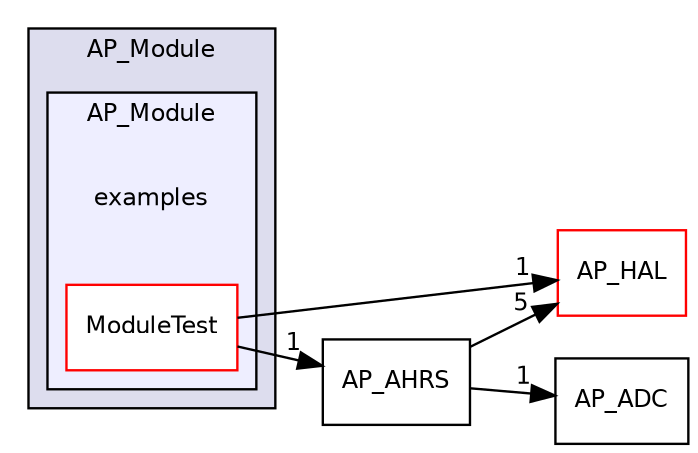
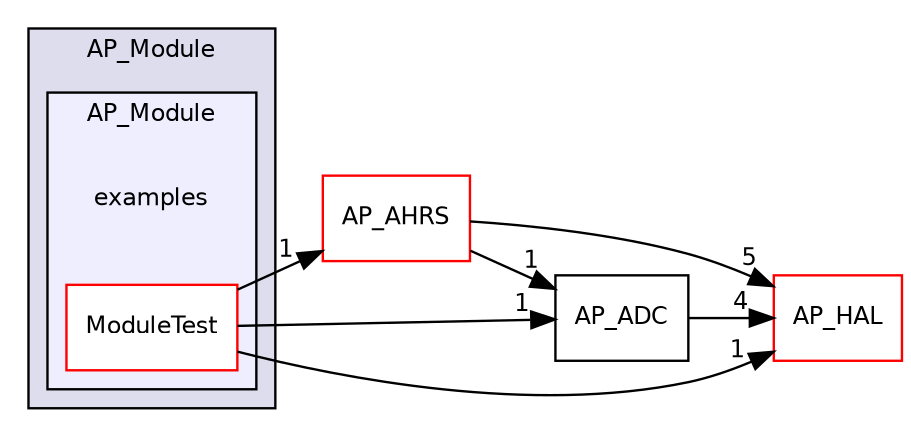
edge "AP_ADC" -> "AP_HAL": added
edge "ModuleTest" -> "AP_ADC": added
node "AP_AHRS": color black -> red
